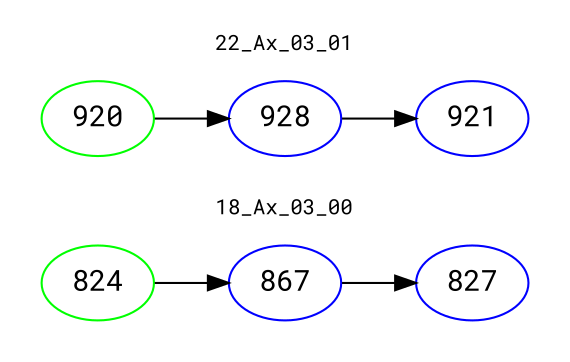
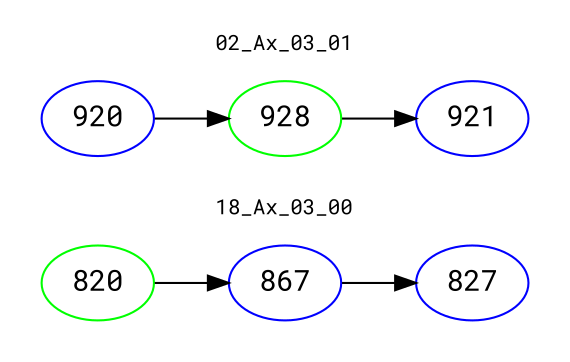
cluster "22_Ax_03_01": label "22_Ax_03_01" -> "02_Ax_03_01"
node "920": color green -> blue
node "928": color blue -> green
node "824": label "824" -> "820"
